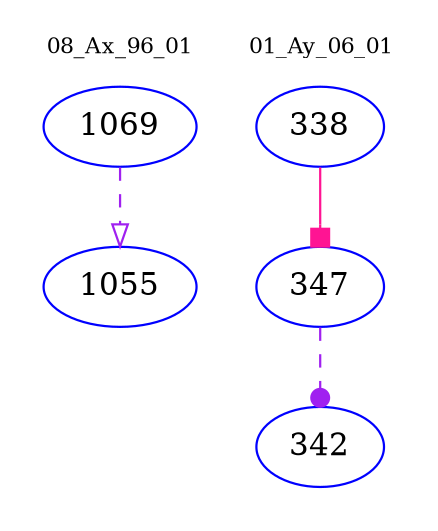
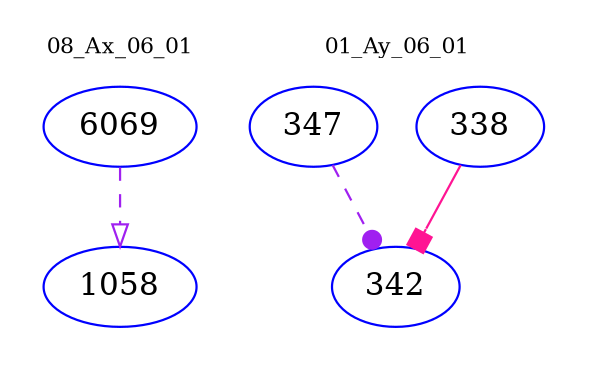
cluster "08_Ax_96_01": label "08_Ax_96_01" -> "08_Ax_06_01"
node "1069": label "1069" -> "6069"
edge "338" -> "347": now "338" -> "342"
node "1055": label "1055" -> "1058"
